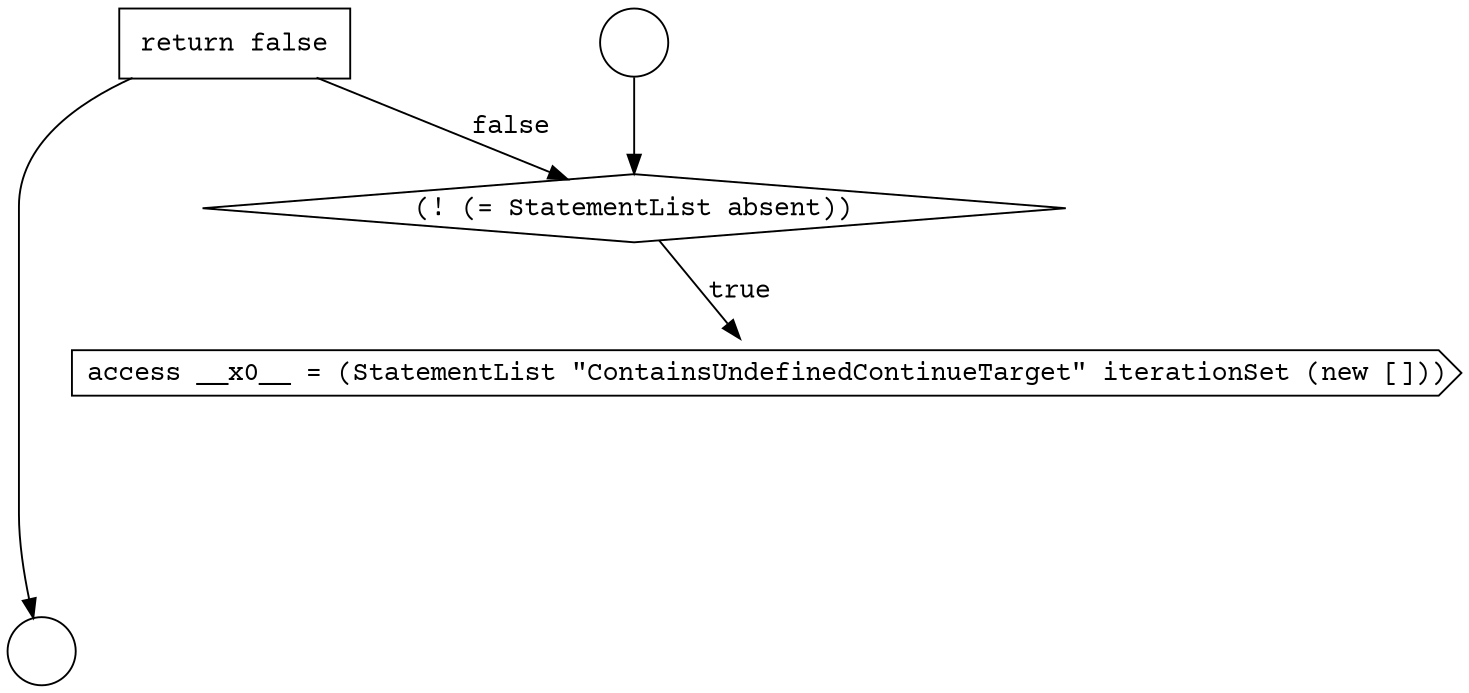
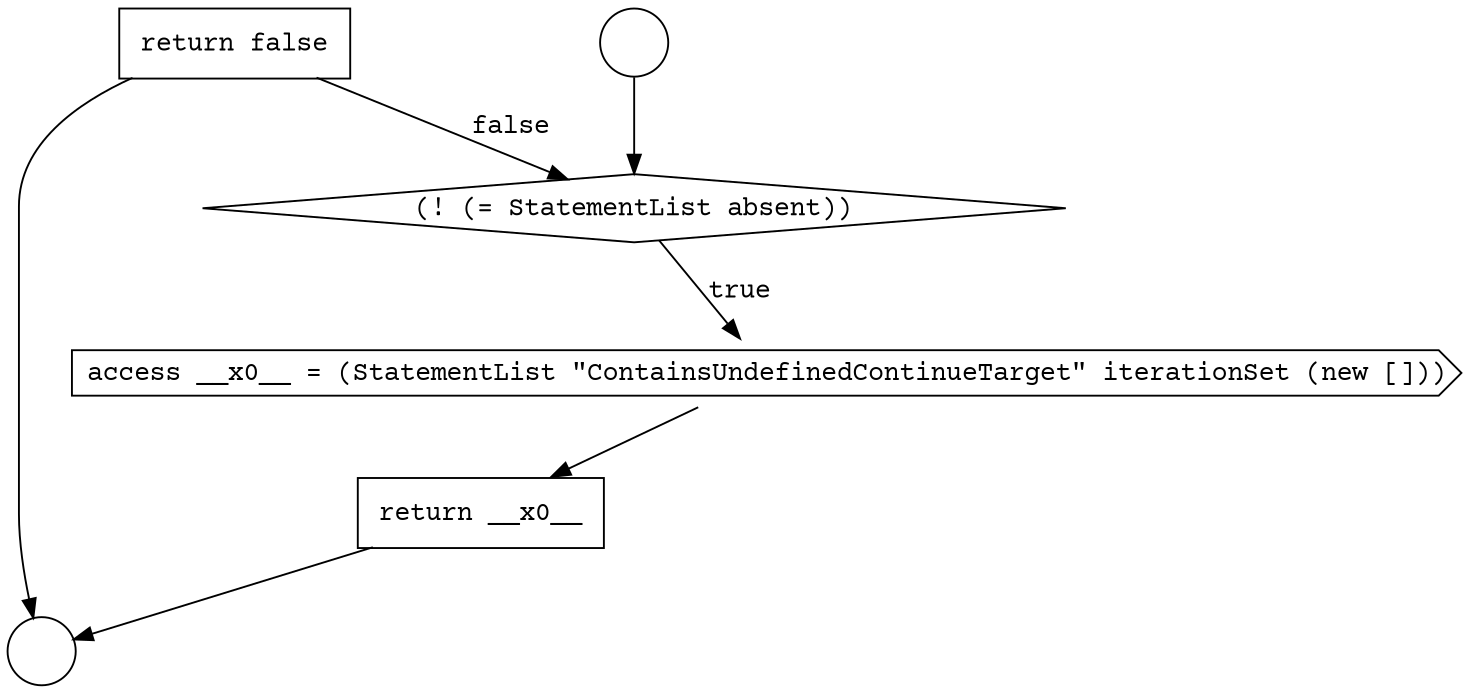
node "return __x0__": added
